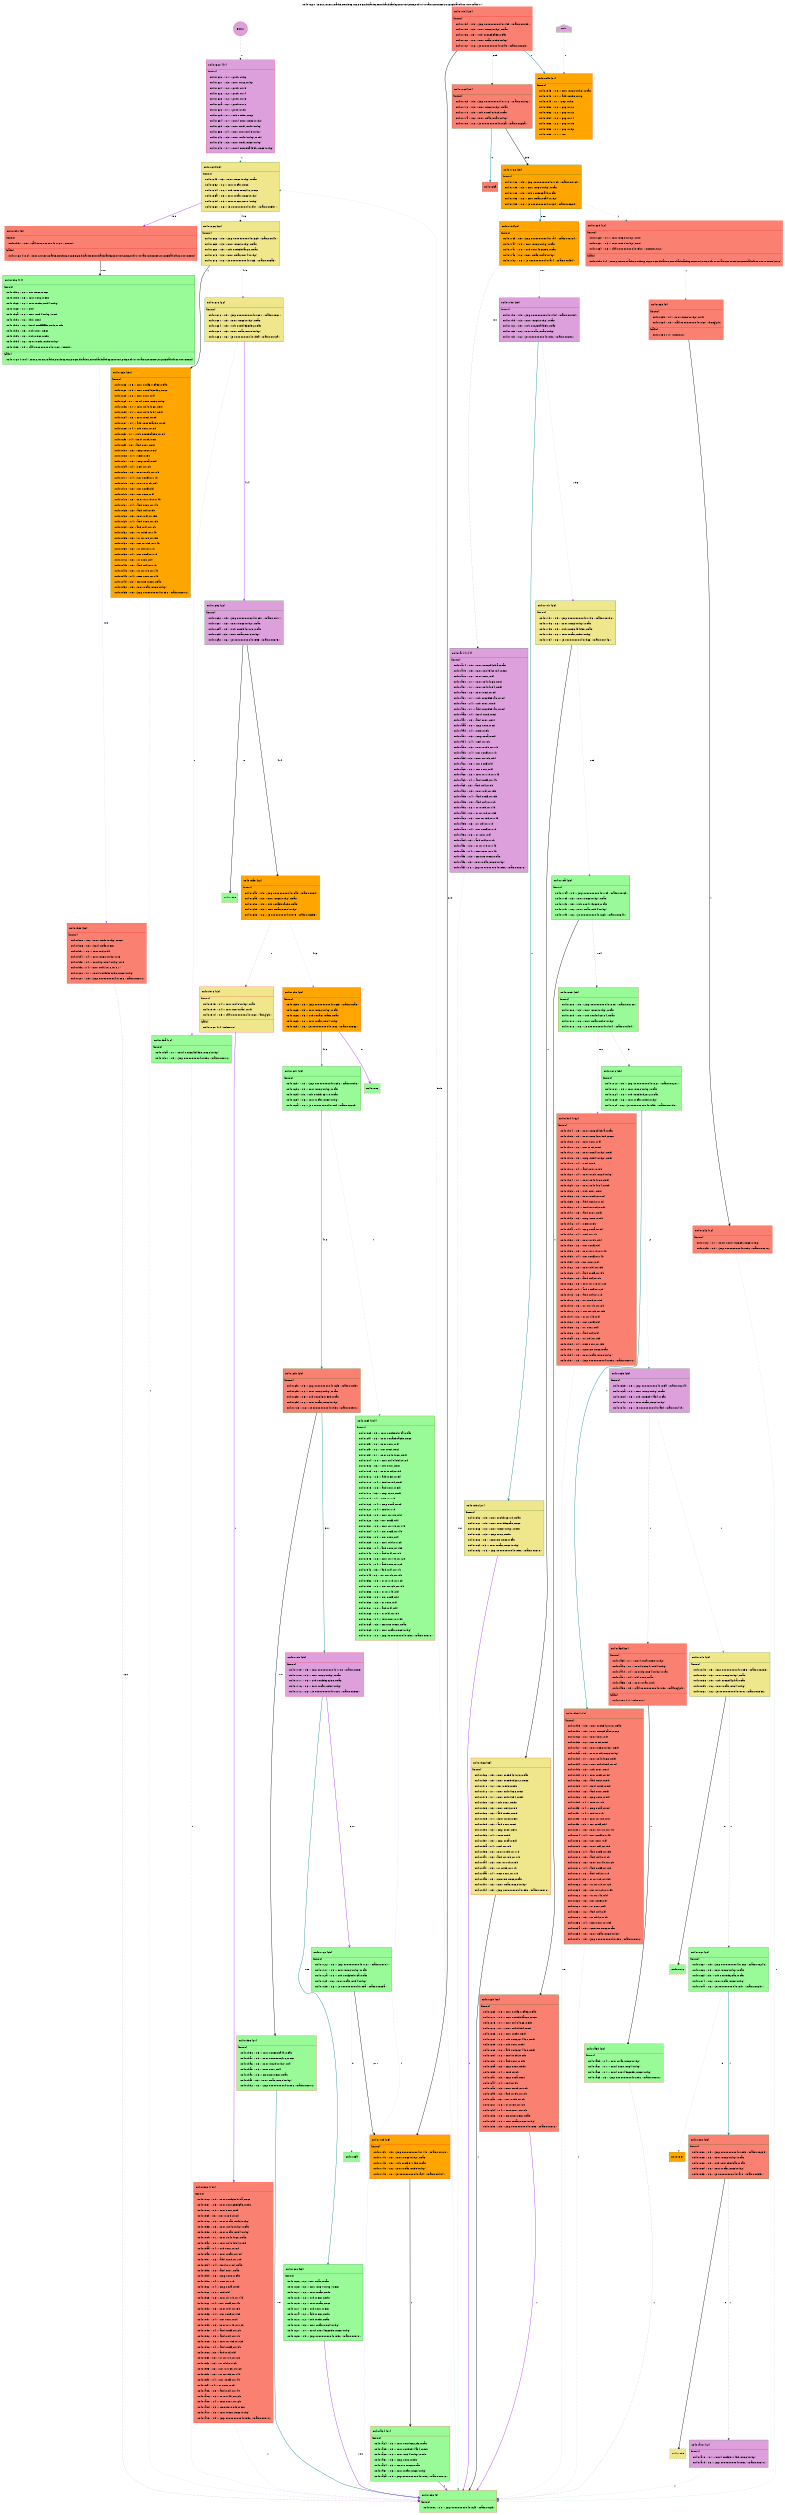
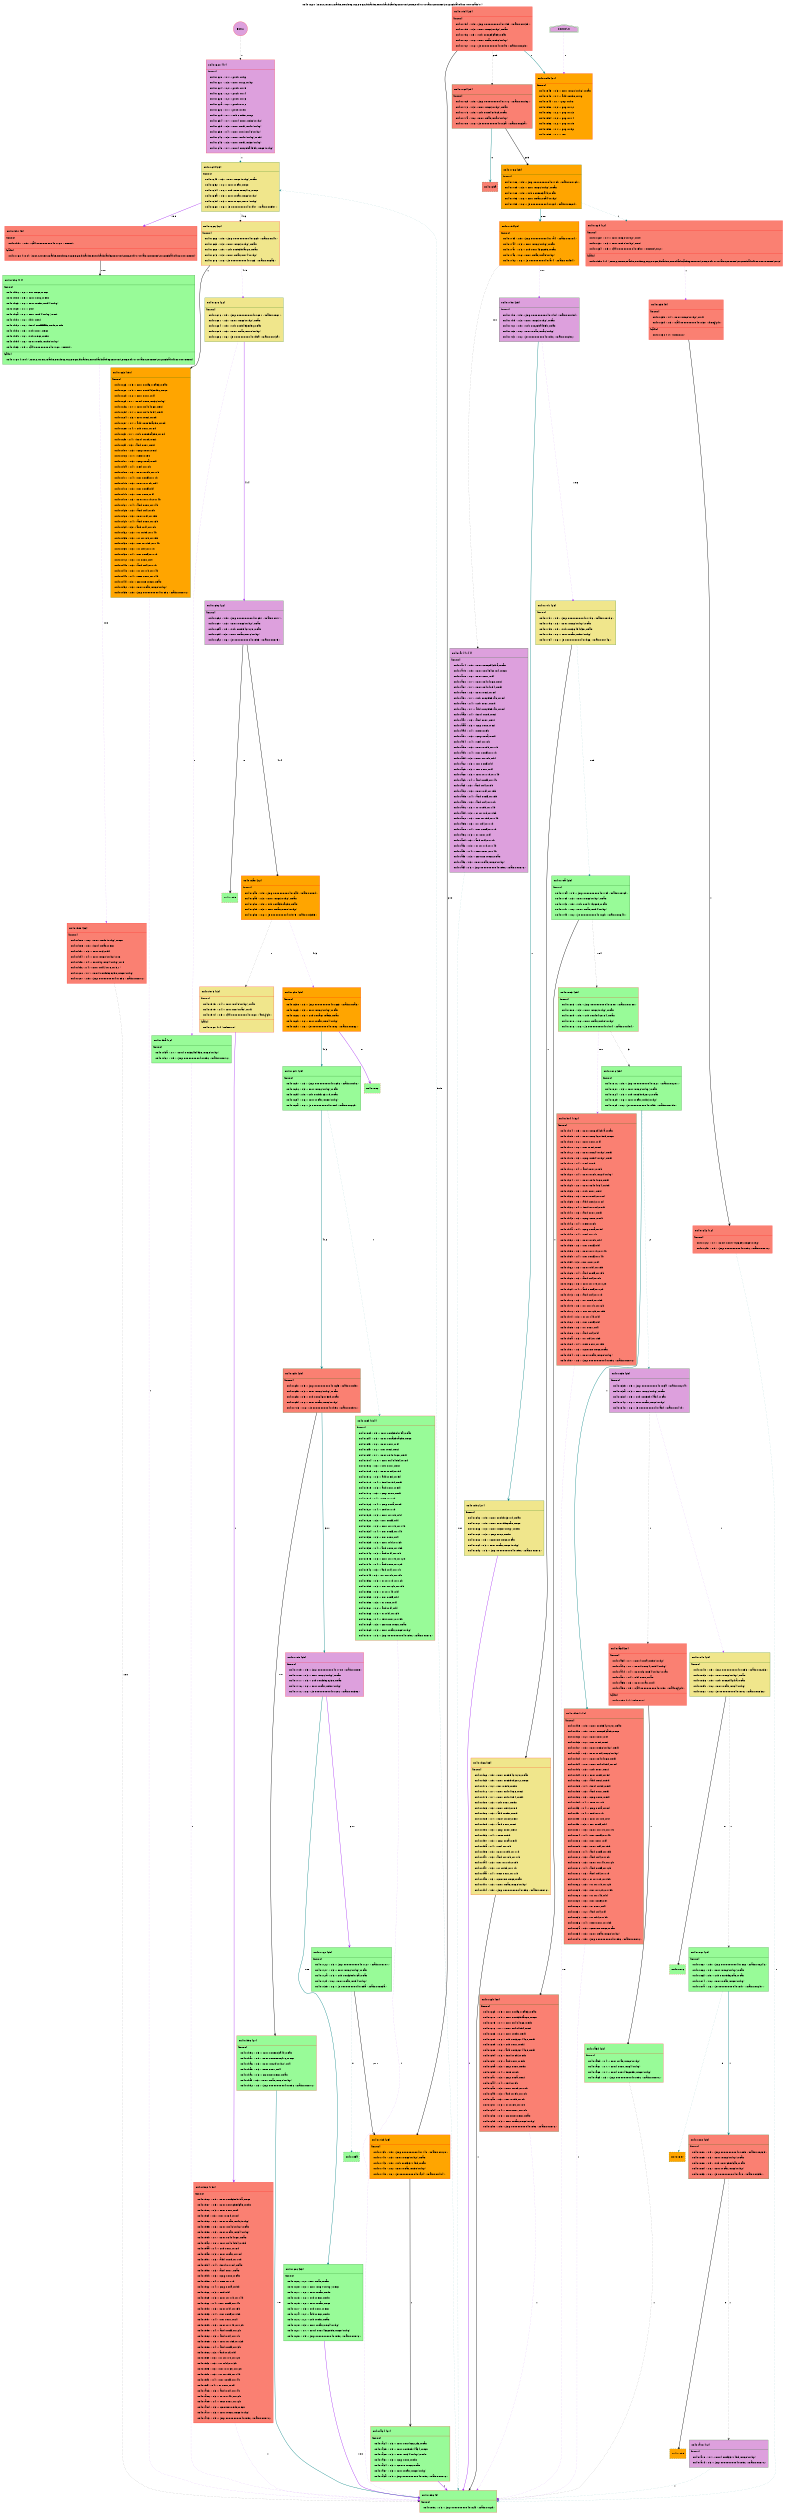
node "Exit": label "Exit" -> "UIntToStr"
edge "0x401c6b [88]" -> "0x401e9c [5]": style bold -> dotted
node "0x401899": fillcolor khaki -> orange
